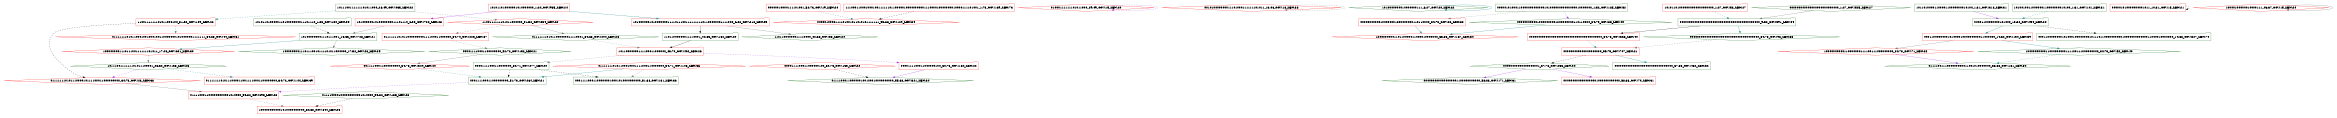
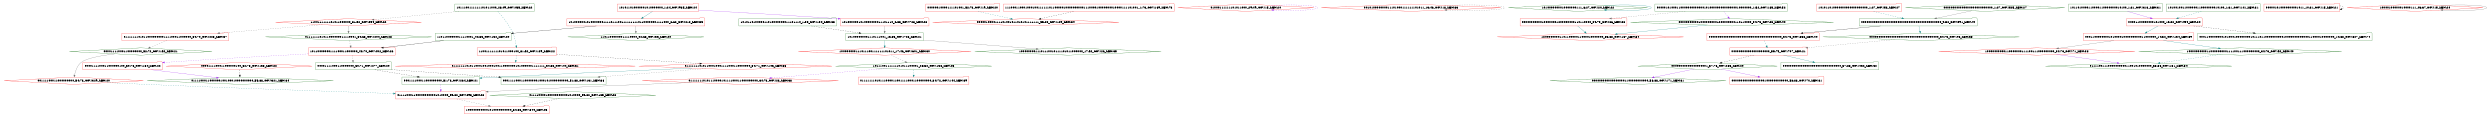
node "00001100000000101000_13-32_COV:454_LEN:20": color darkgreen -> red
edge "1100111111101011000100_31-52_COV:139_LEN:22" -> "01111111010111000010111100011000000000_34-73_COV:23_LEN:38": now "1100111111101011000100_31-52_COV:139_LEN:22" -> "011111110101100010001111000110000000_34-71_COV:105_LEN:36"
edge "00111100011000000000_54-73_COV:329_LEN:20" -> "000111100011000000000_51-73_COV:264_LEN:21": now "00111100011000000000_54-73_COV:329_LEN:20" -> "0111100011000000000001010000_55-82_COV:693_LEN:28"
